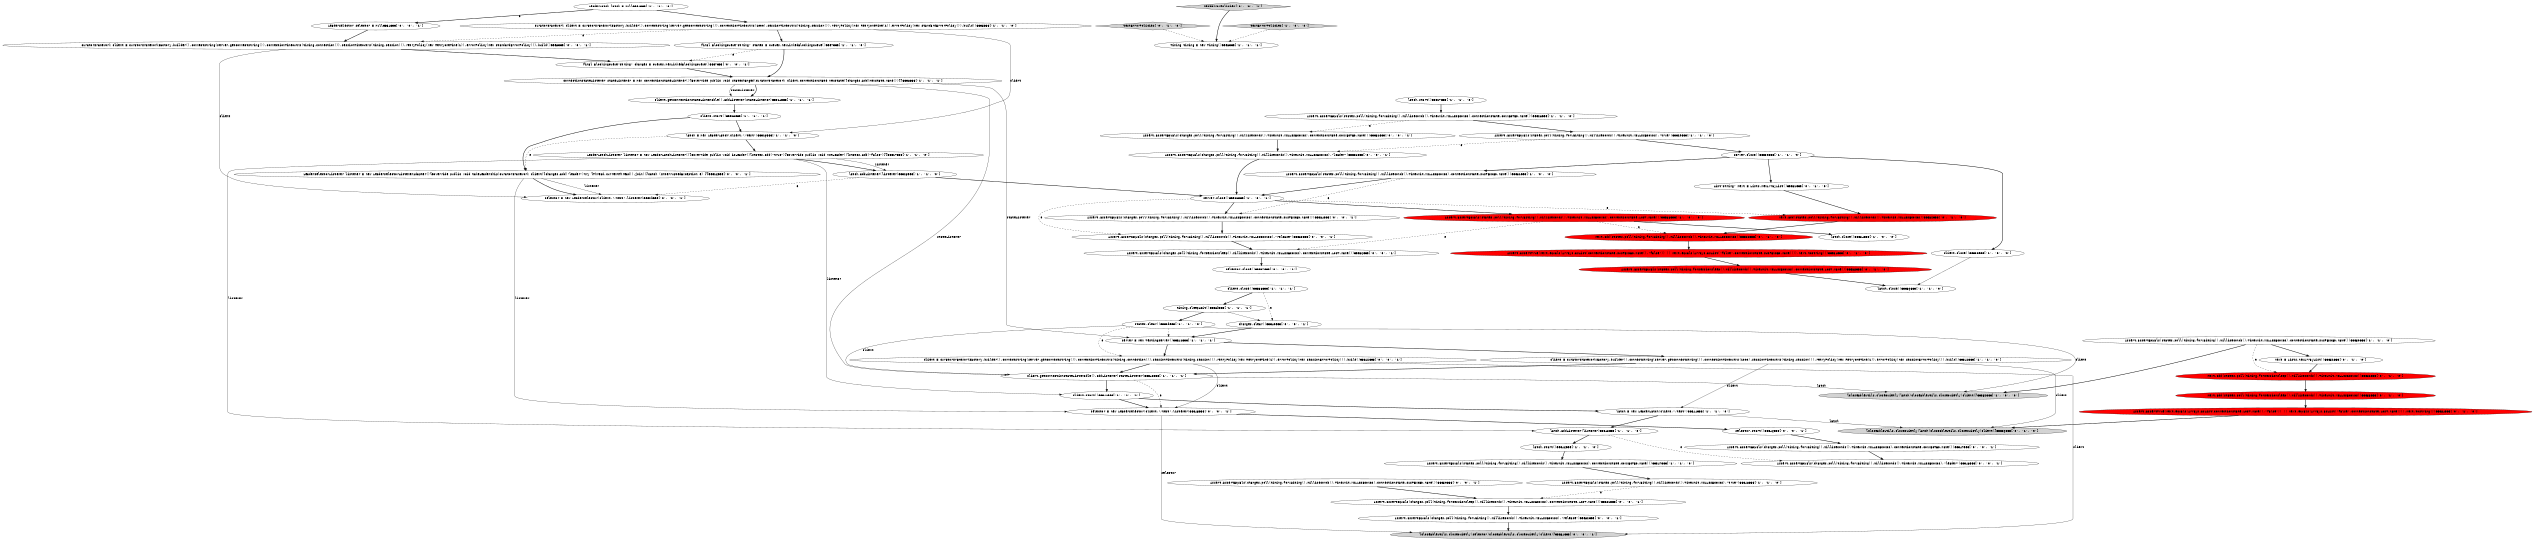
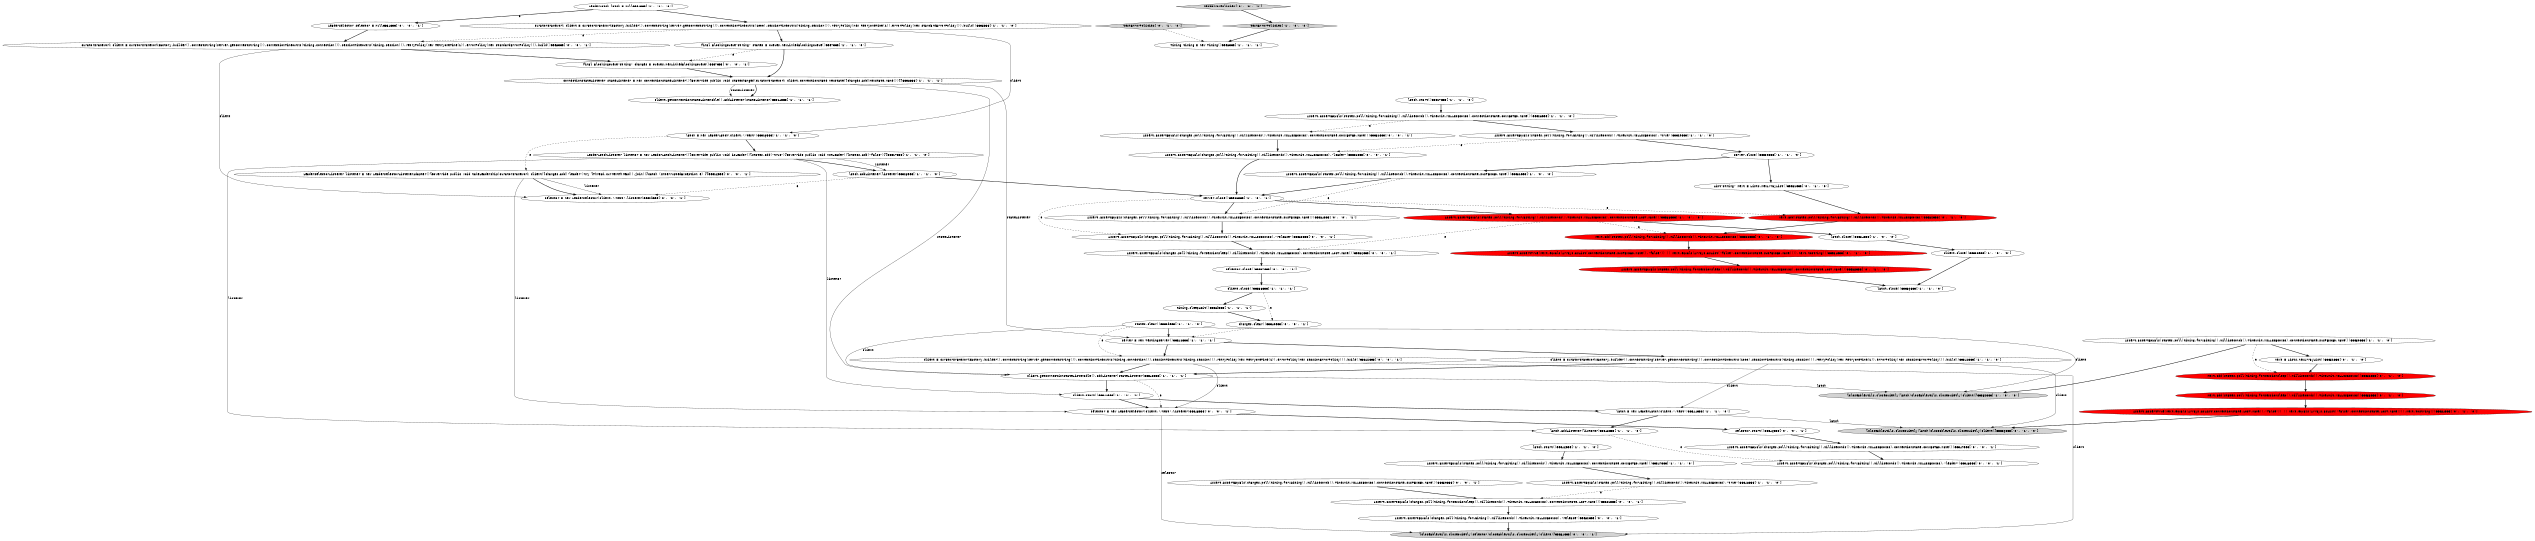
edge "testErrorPolicies['0', '0', '1']" -> "Timing timing = new Timing()@@@3@@@['1', '1', '1']": now "testErrorPolicies['0', '0', '1']" -> "testErrorPolicies['1', '0', '0']"
edge "testErrorPolicies['1', '0', '0']" -> "Timing timing = new Timing()@@@3@@@['1', '1', '1']": style dashed -> bold
node "client.start()@@@15@@@['1', '1', '1']": removed
edge "server.close()@@@30@@@['1', '1', '0']" -> "client.close()@@@35@@@['1', '0', '0']": now "latch.close()@@@34@@@['1', '0', '0']" -> "client.close()@@@35@@@['1', '0', '0']"
edge "client.close()@@@35@@@['1', '0', '0']" -> "latch.close()@@@36@@@['1', '1', '0']": style solid -> bold
edge "selector.close()@@@37@@@['0', '0', '1']" -> "client.close()@@@38@@@['1', '1', '1']": added
edge "timing.sleepABit()@@@39@@@['1', '1', '1']" -> "states.clear()@@@39@@@['1', '1', '0']": removed
edge "timing.sleepABit()@@@39@@@['1', '1', '1']" -> "changes.clear()@@@40@@@['0', '0', '1']": style solid -> bold
edge "states.clear()@@@39@@@['1', '1', '0']" -> "server = new TestingServer()@@@41@@@['1', '1', '1']": style dashed -> bold
edge "changes.clear()@@@40@@@['0', '0', '1']" -> "server = new TestingServer()@@@41@@@['1', '1', '1']": style bold -> dashed
edge "latch.addListener(listener)@@@45@@@['1', '1', '0']" -> "latch.start()@@@46@@@['1', '1', '0']": removed
